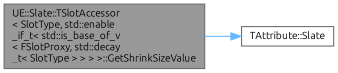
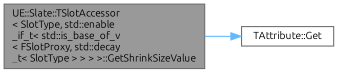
node "TAttribute::Slate": label "TAttribute::Slate" -> "TAttribute::Get"
